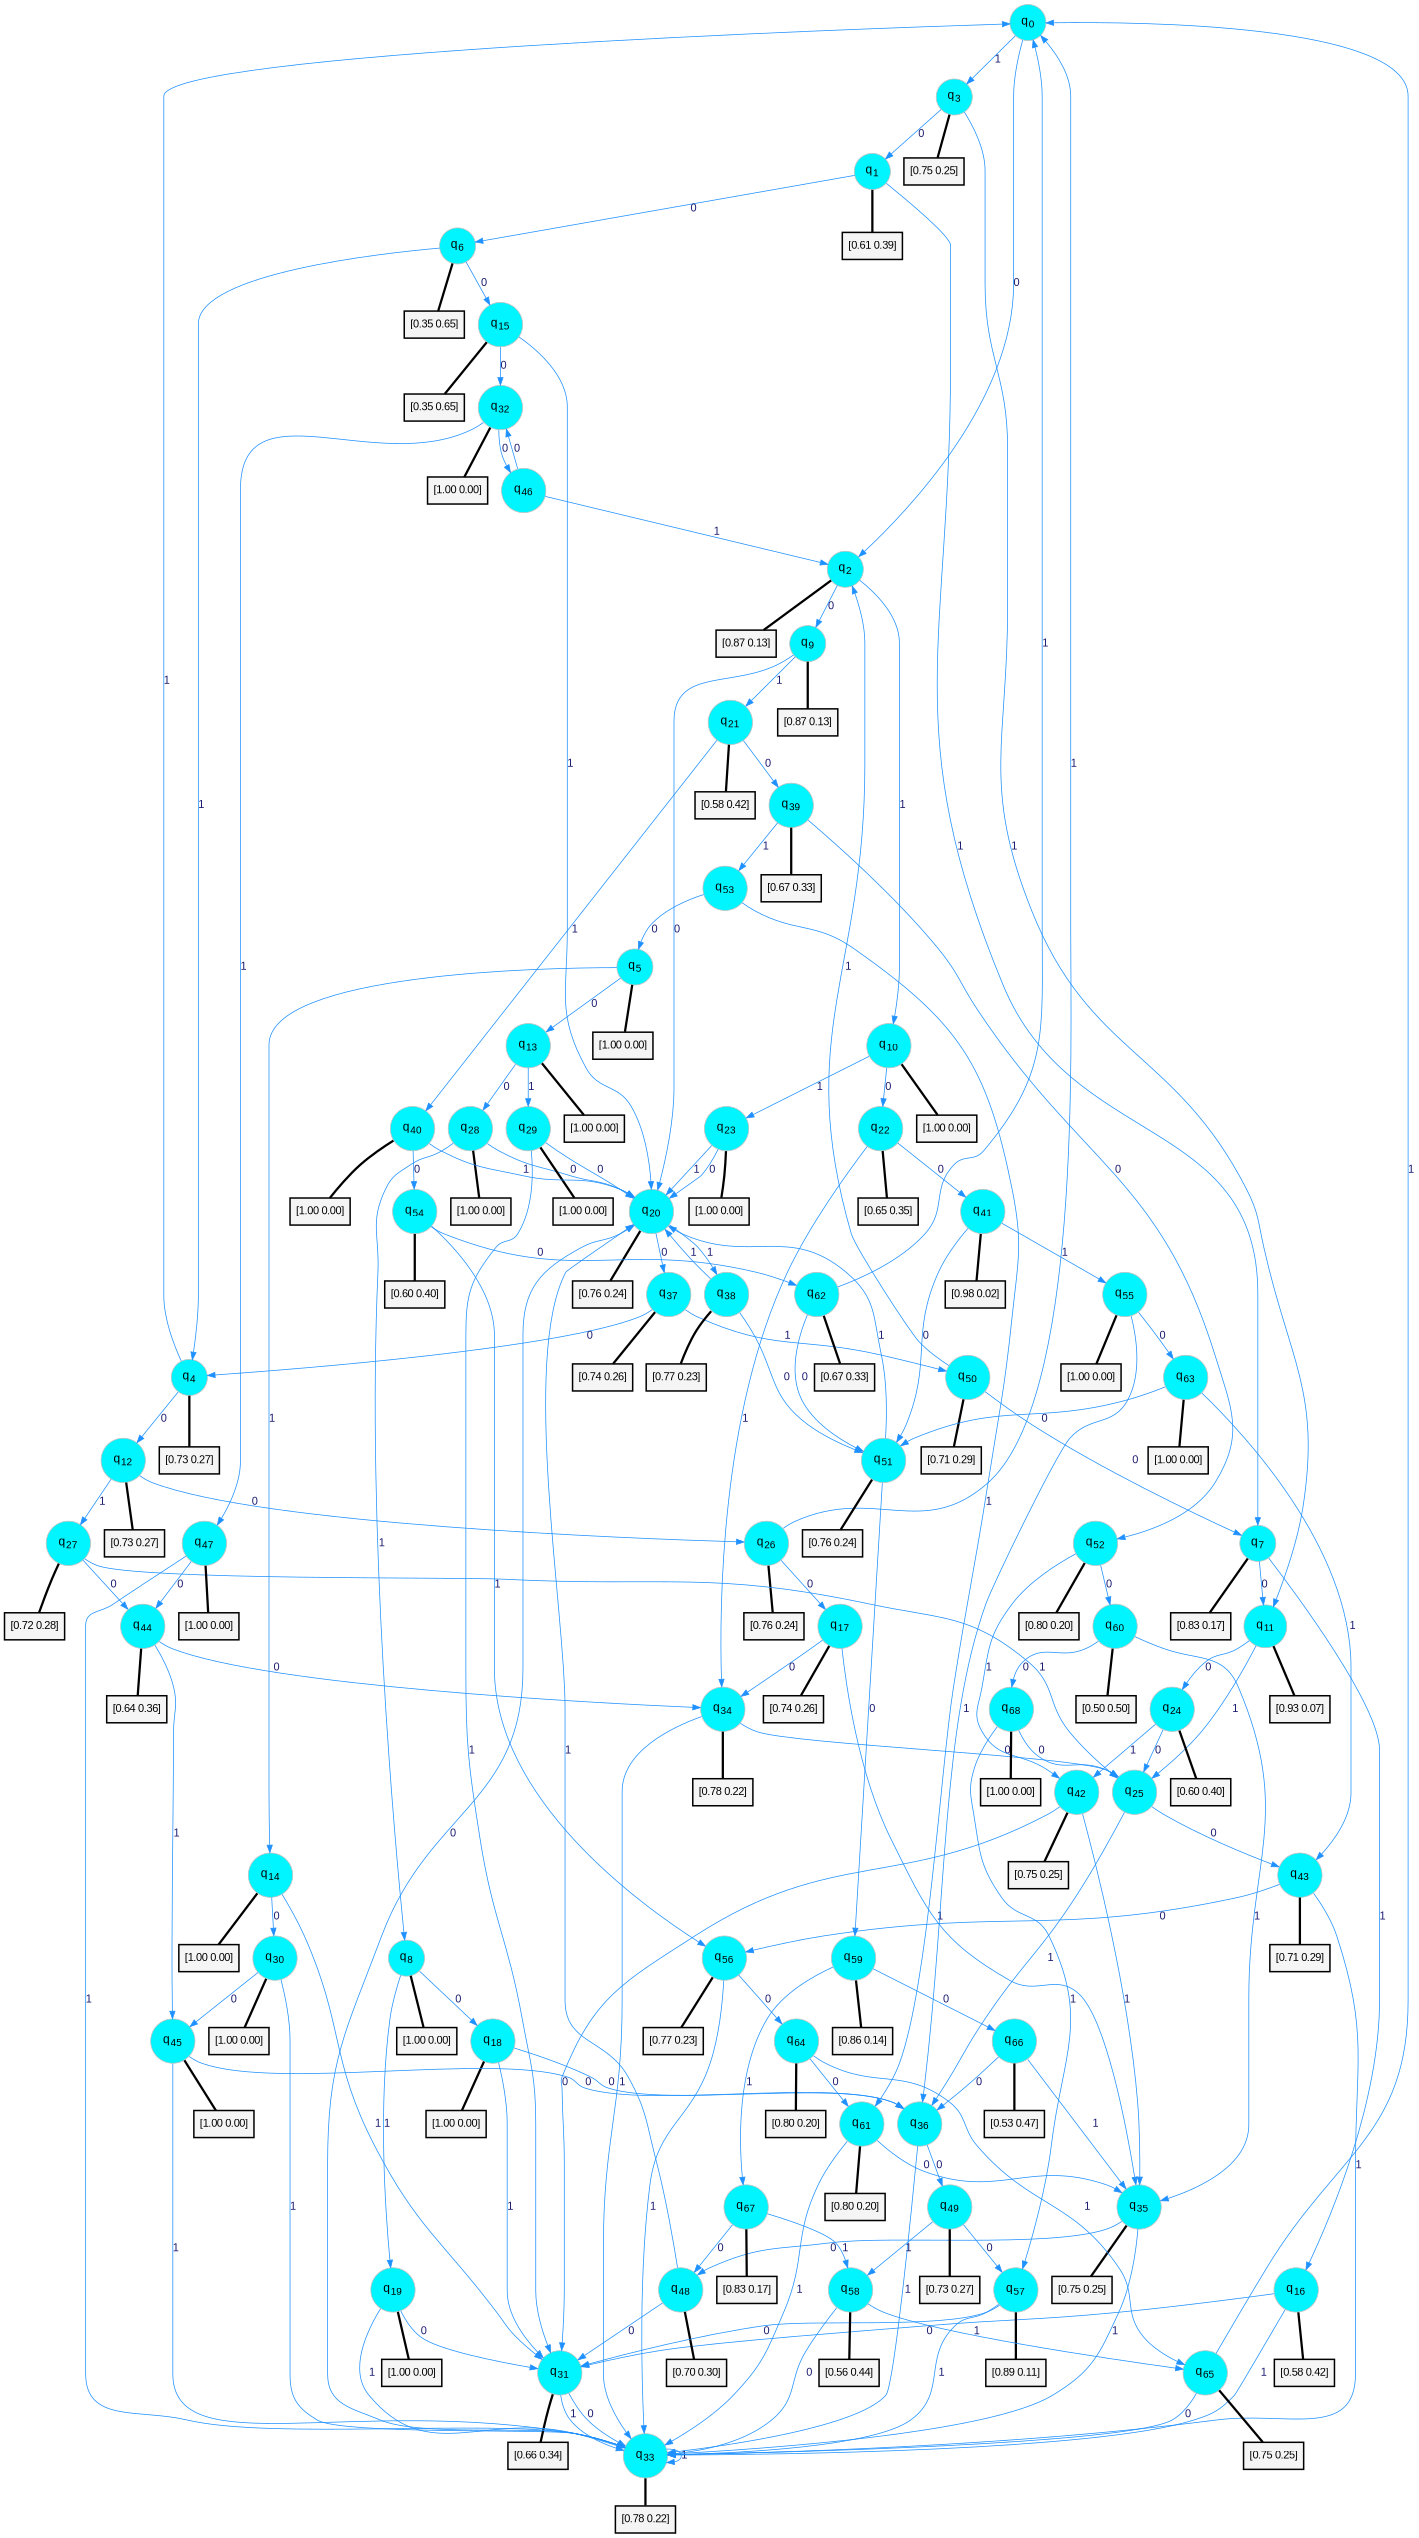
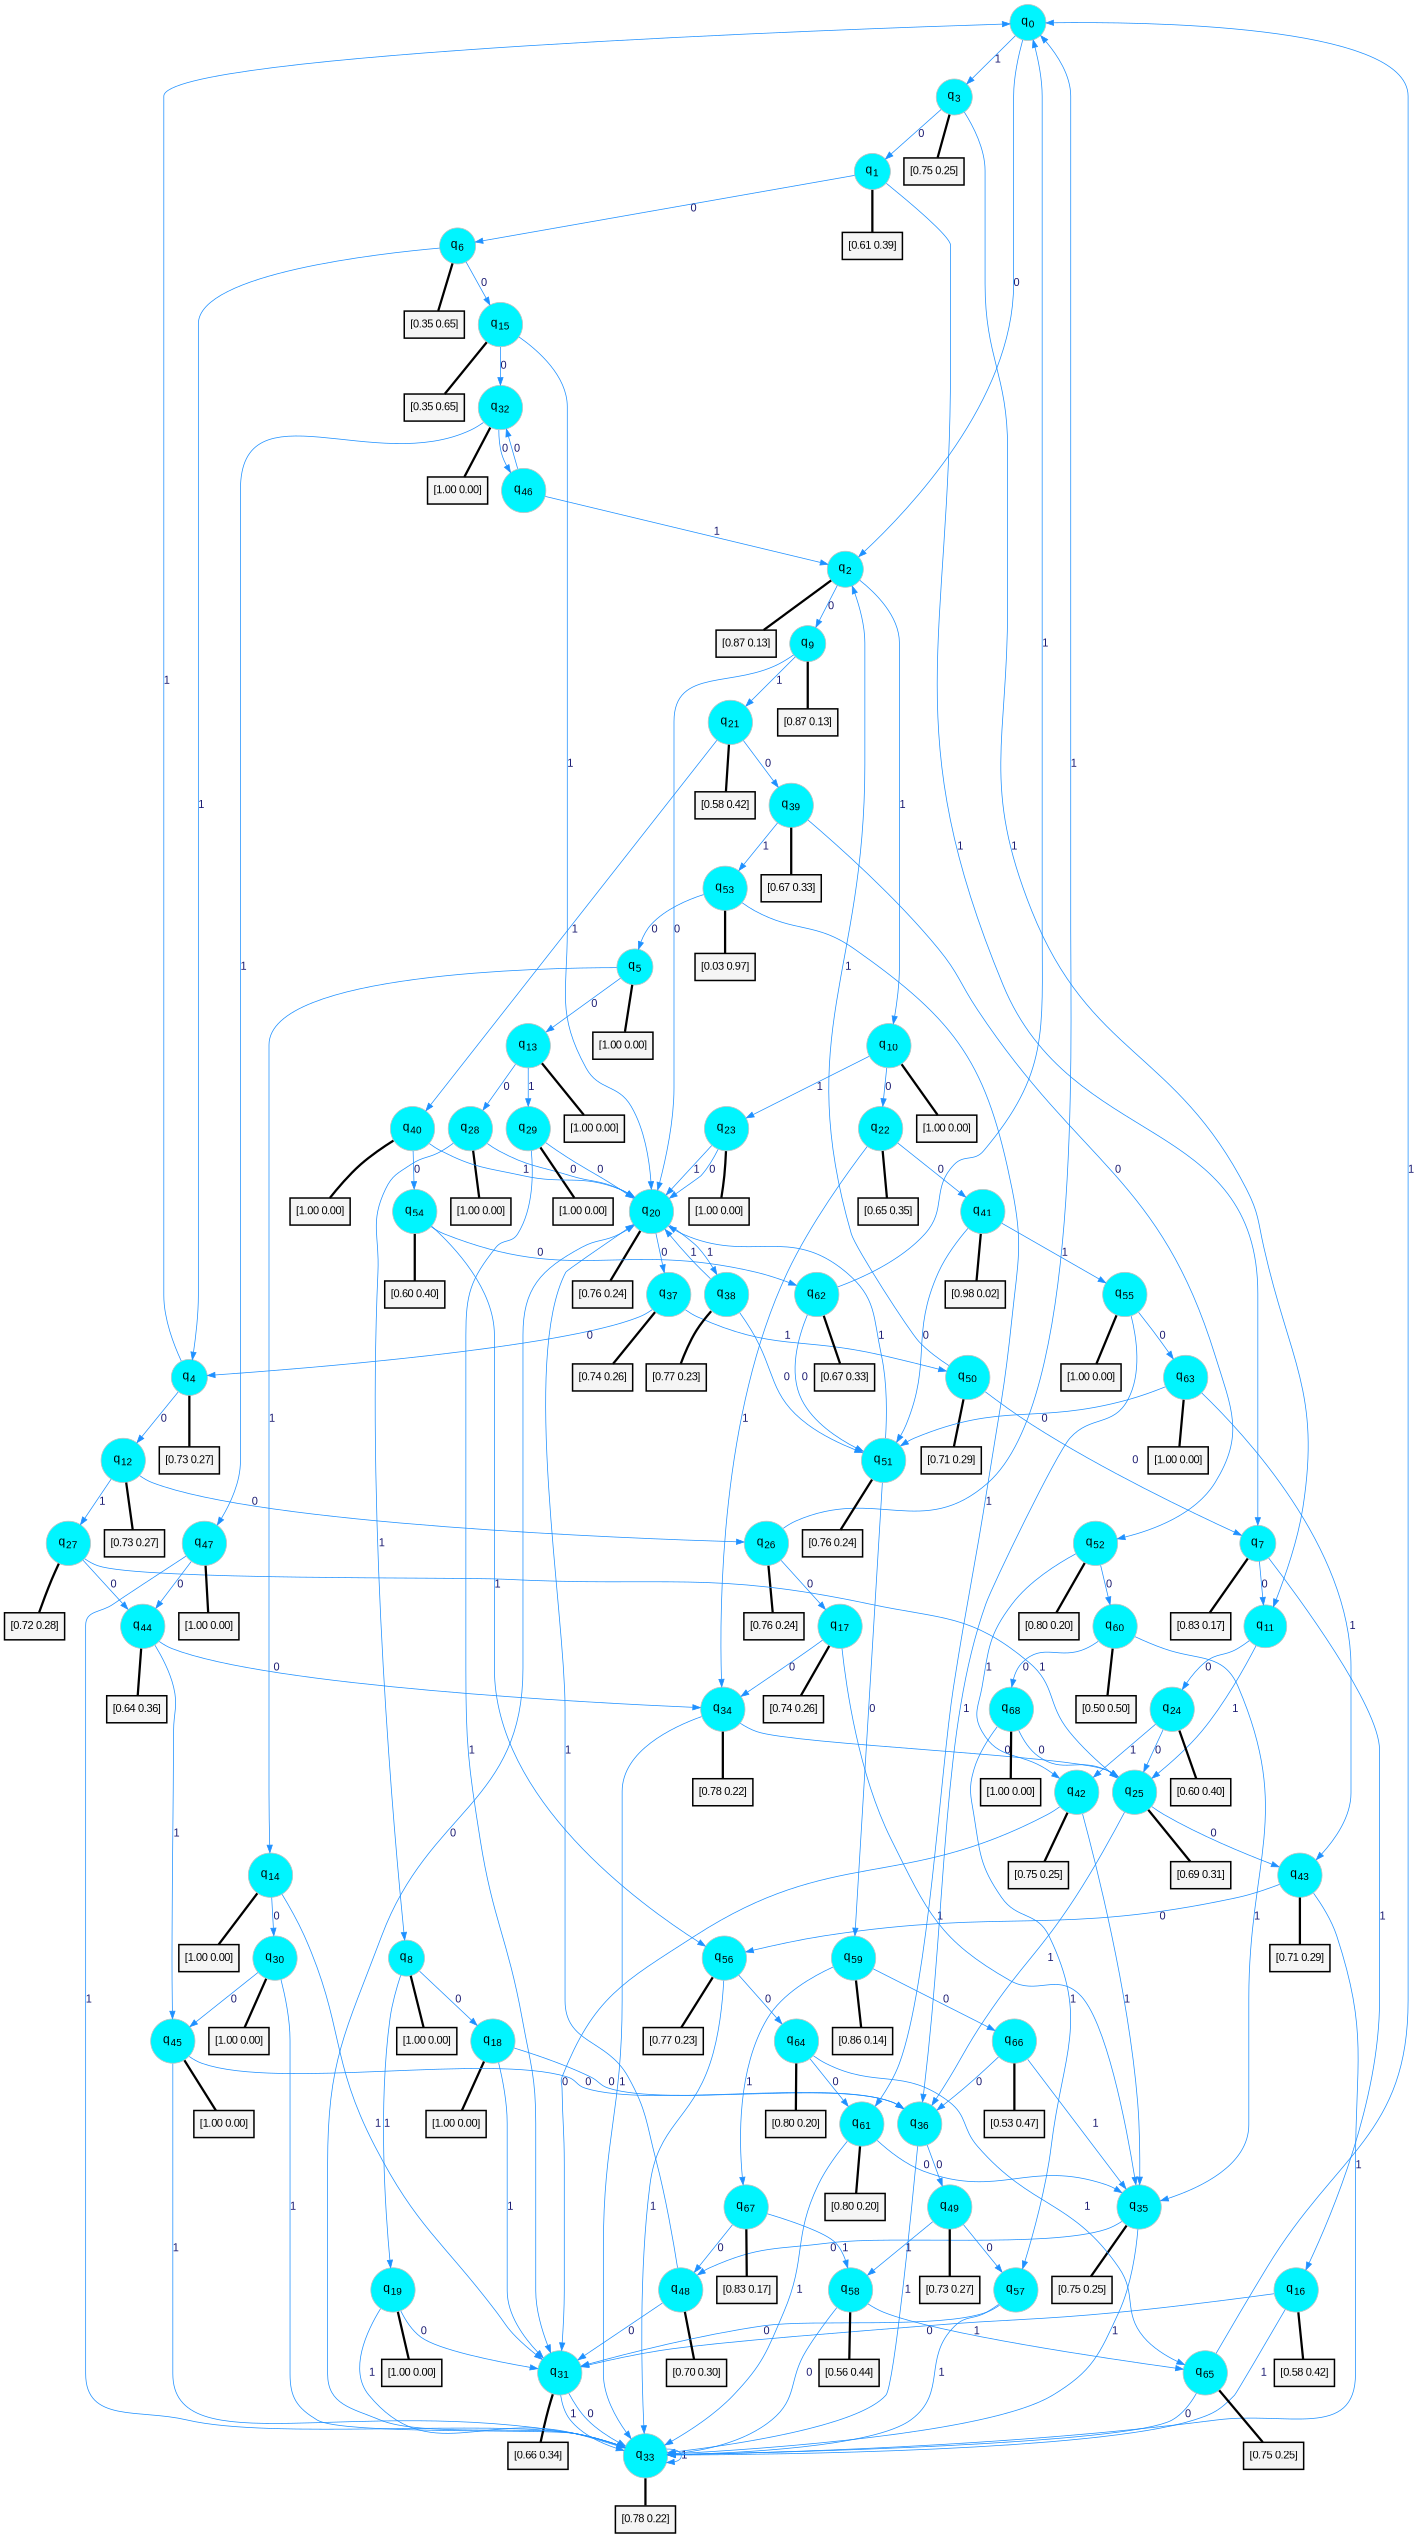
node "[0.03 0.97]": added
node "[0.93 0.07]": removed
node "[0.69 0.31]": added
node "[0.89 0.11]": removed
